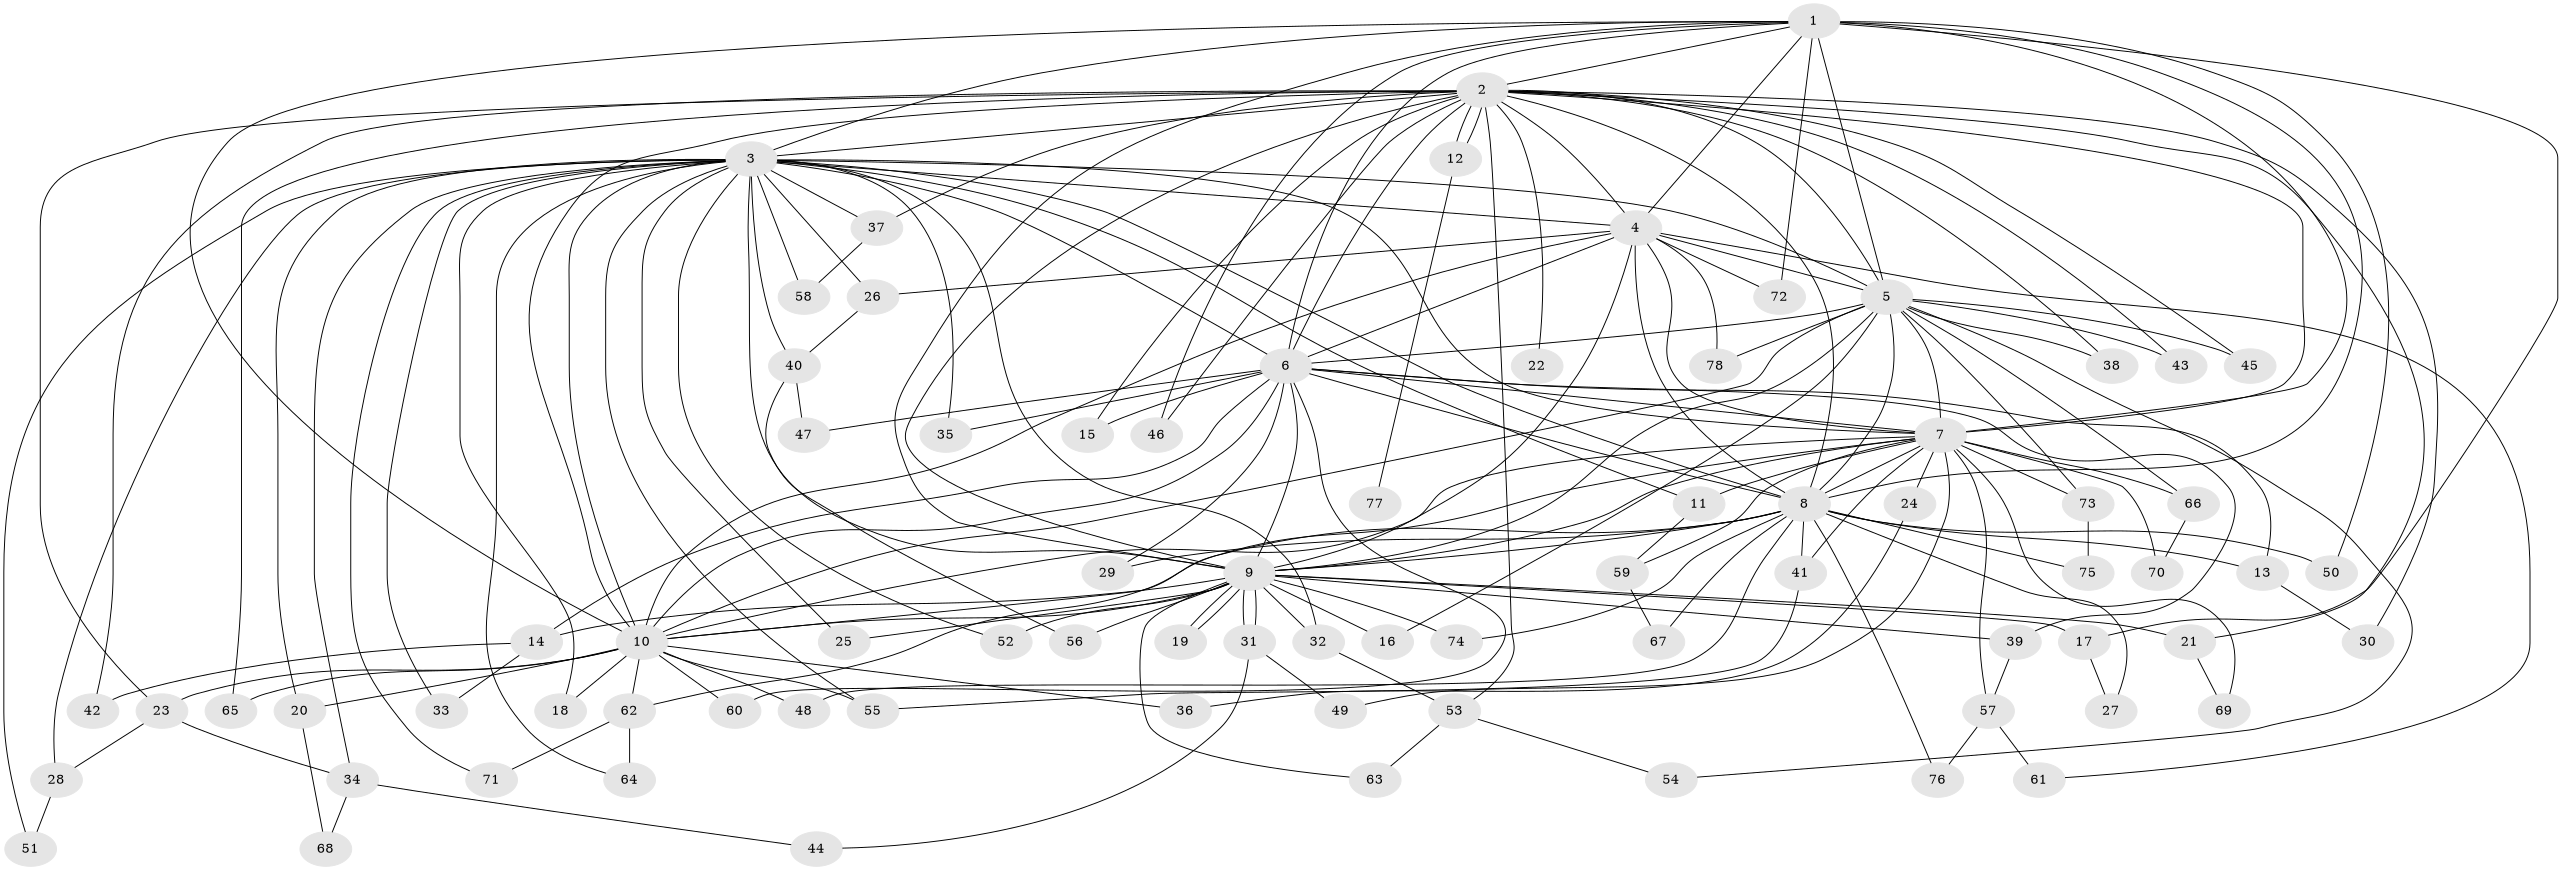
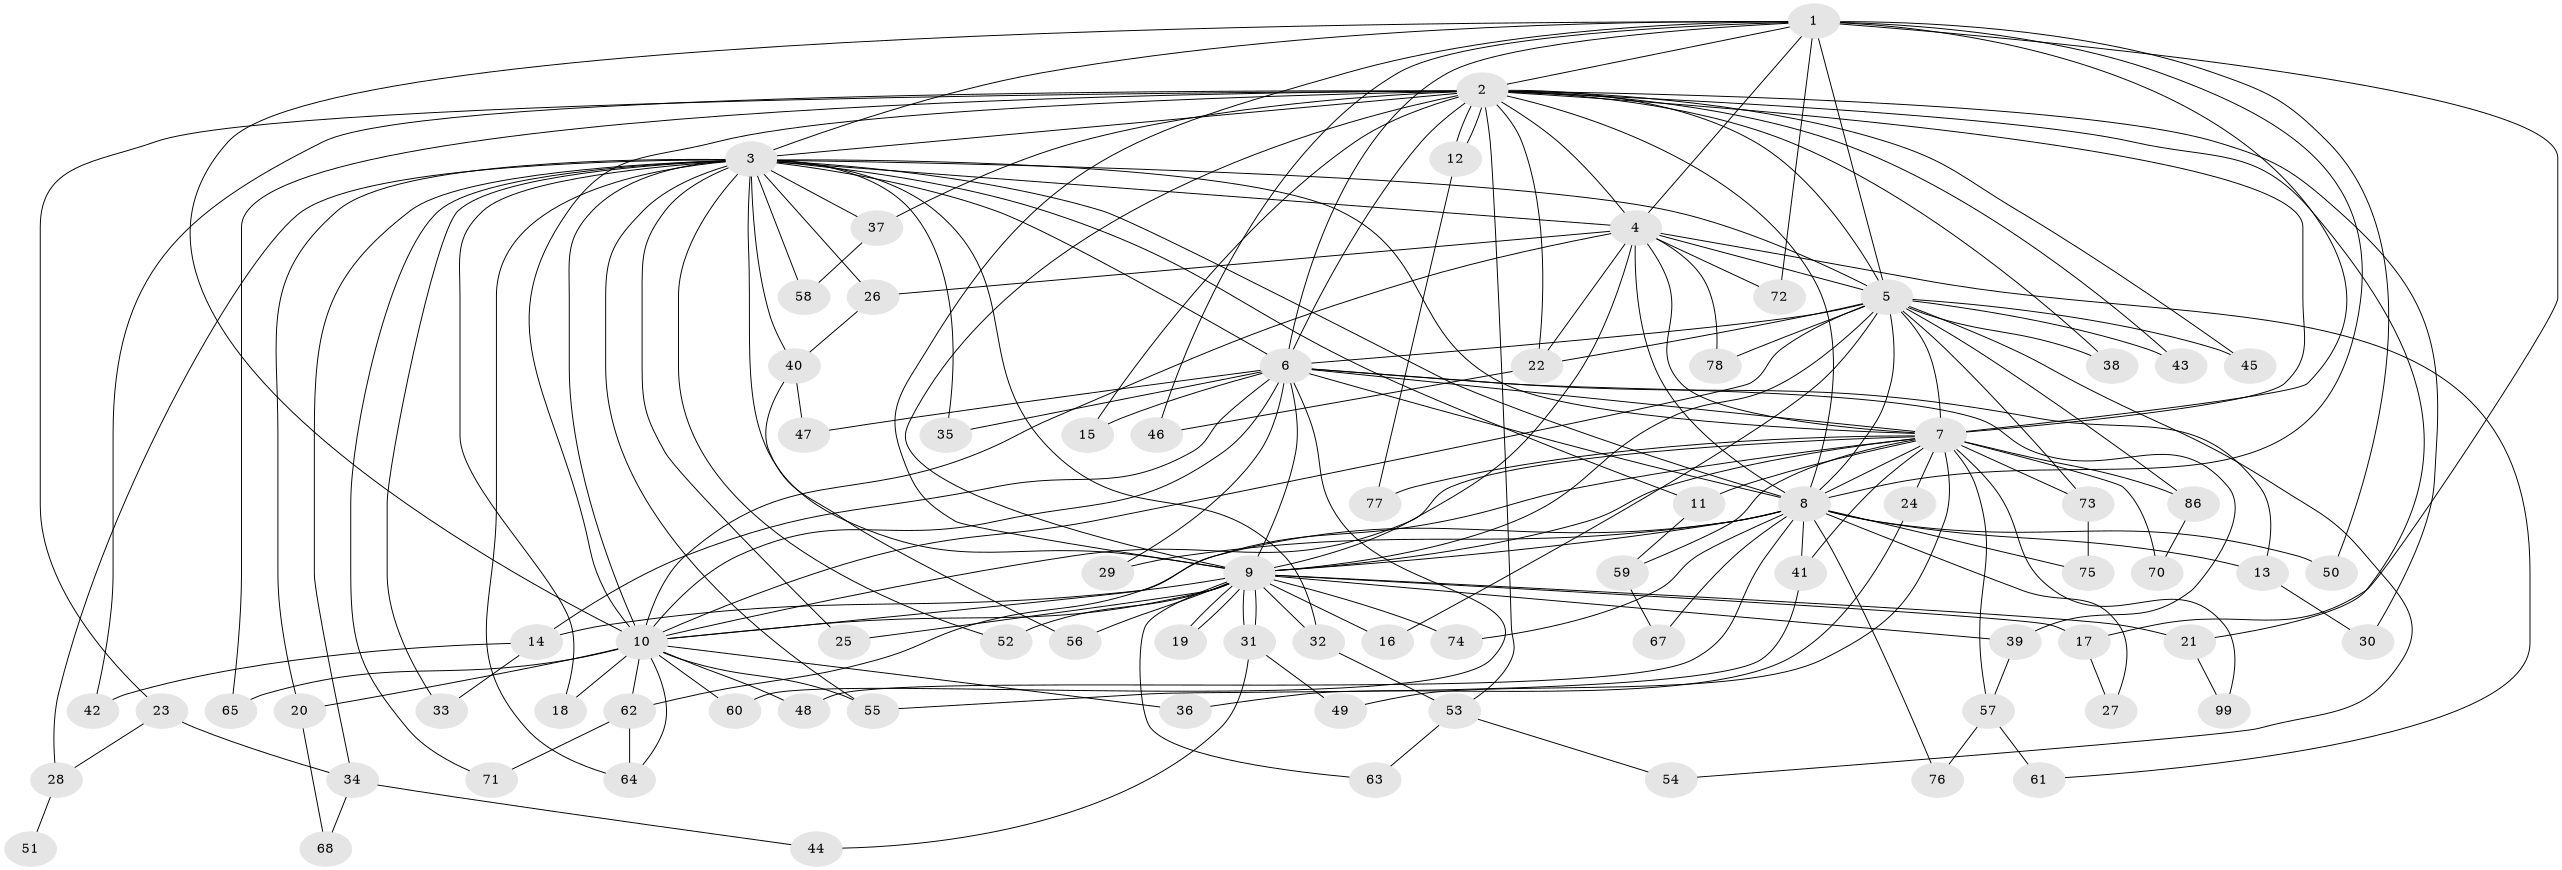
edge "2" -- "46": now "22" -- "46"
edge "3" -- "51": removed
edge "4" -- "6": now "4" -- "22"
edge "5" -- "22": added
edge "7" -- "77": added
node "66": label "66" -> "86"
edge "10" -- "23": now "10" -- "64"
node "69": label "69" -> "99"
